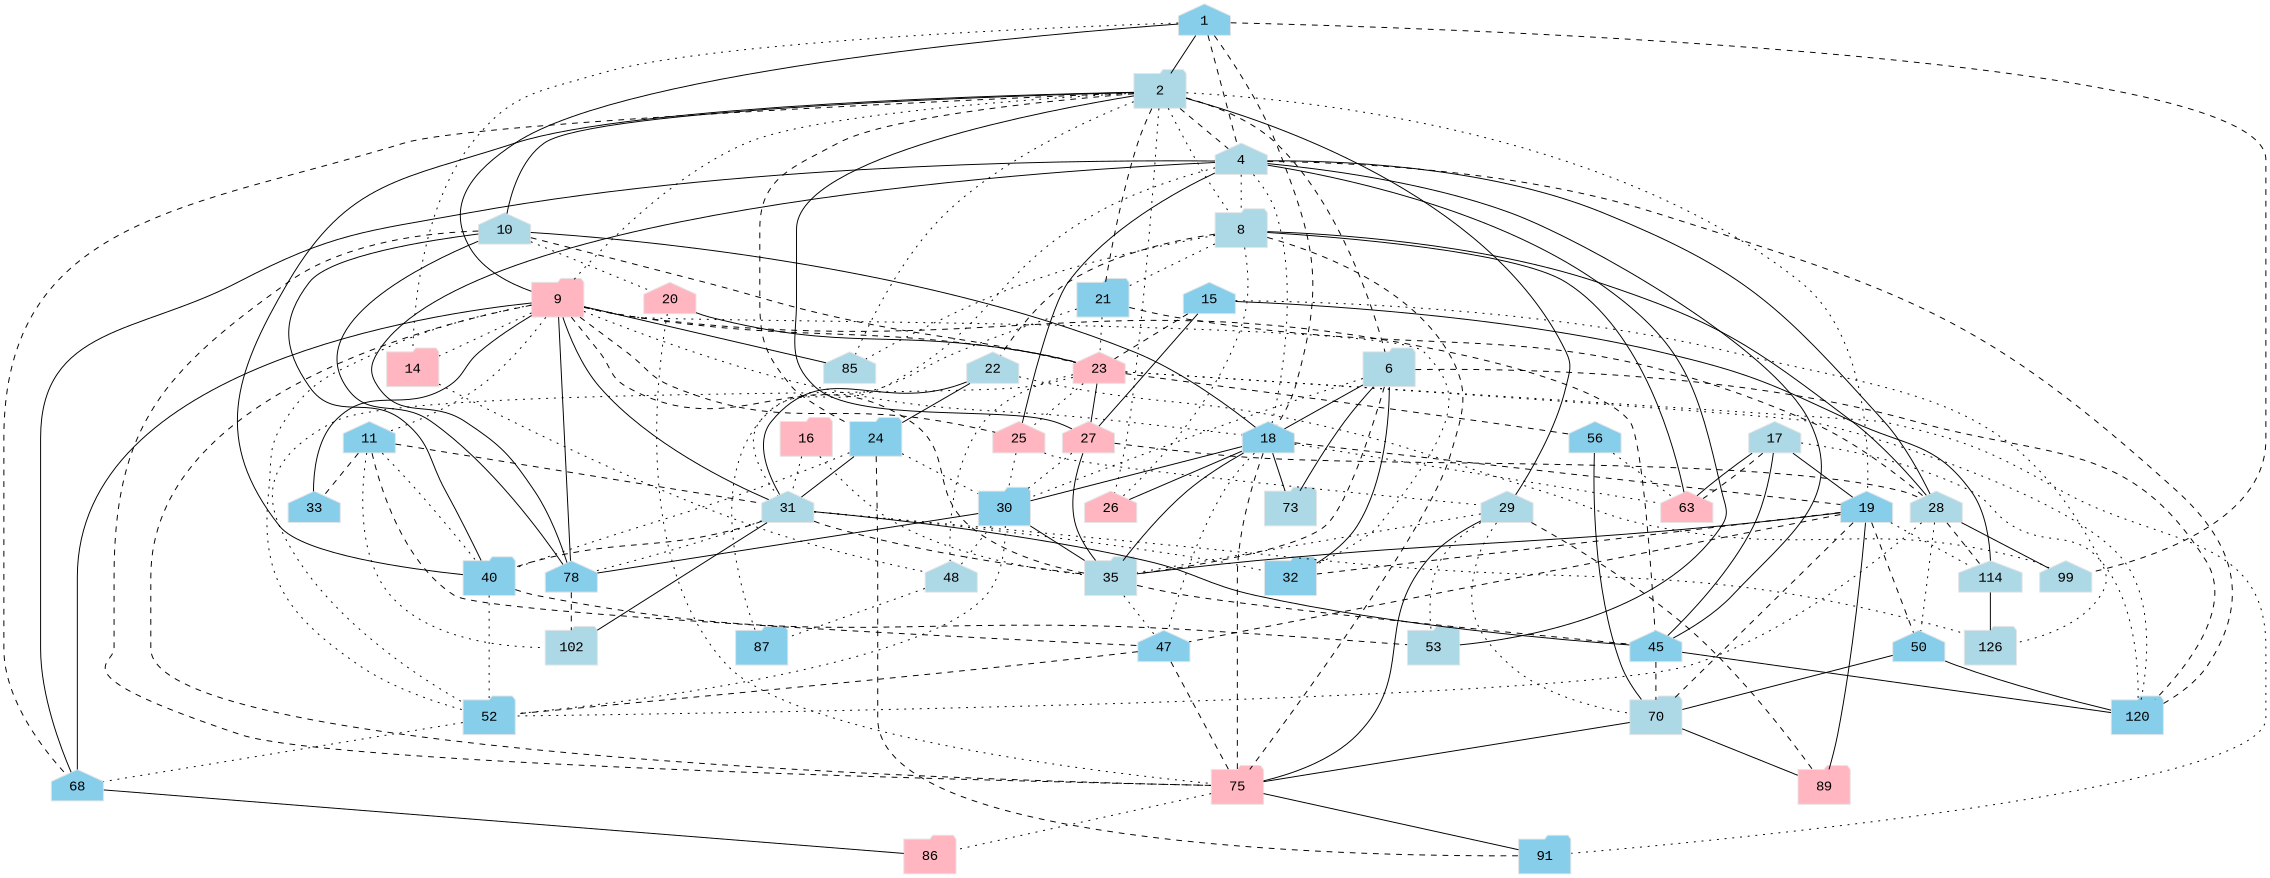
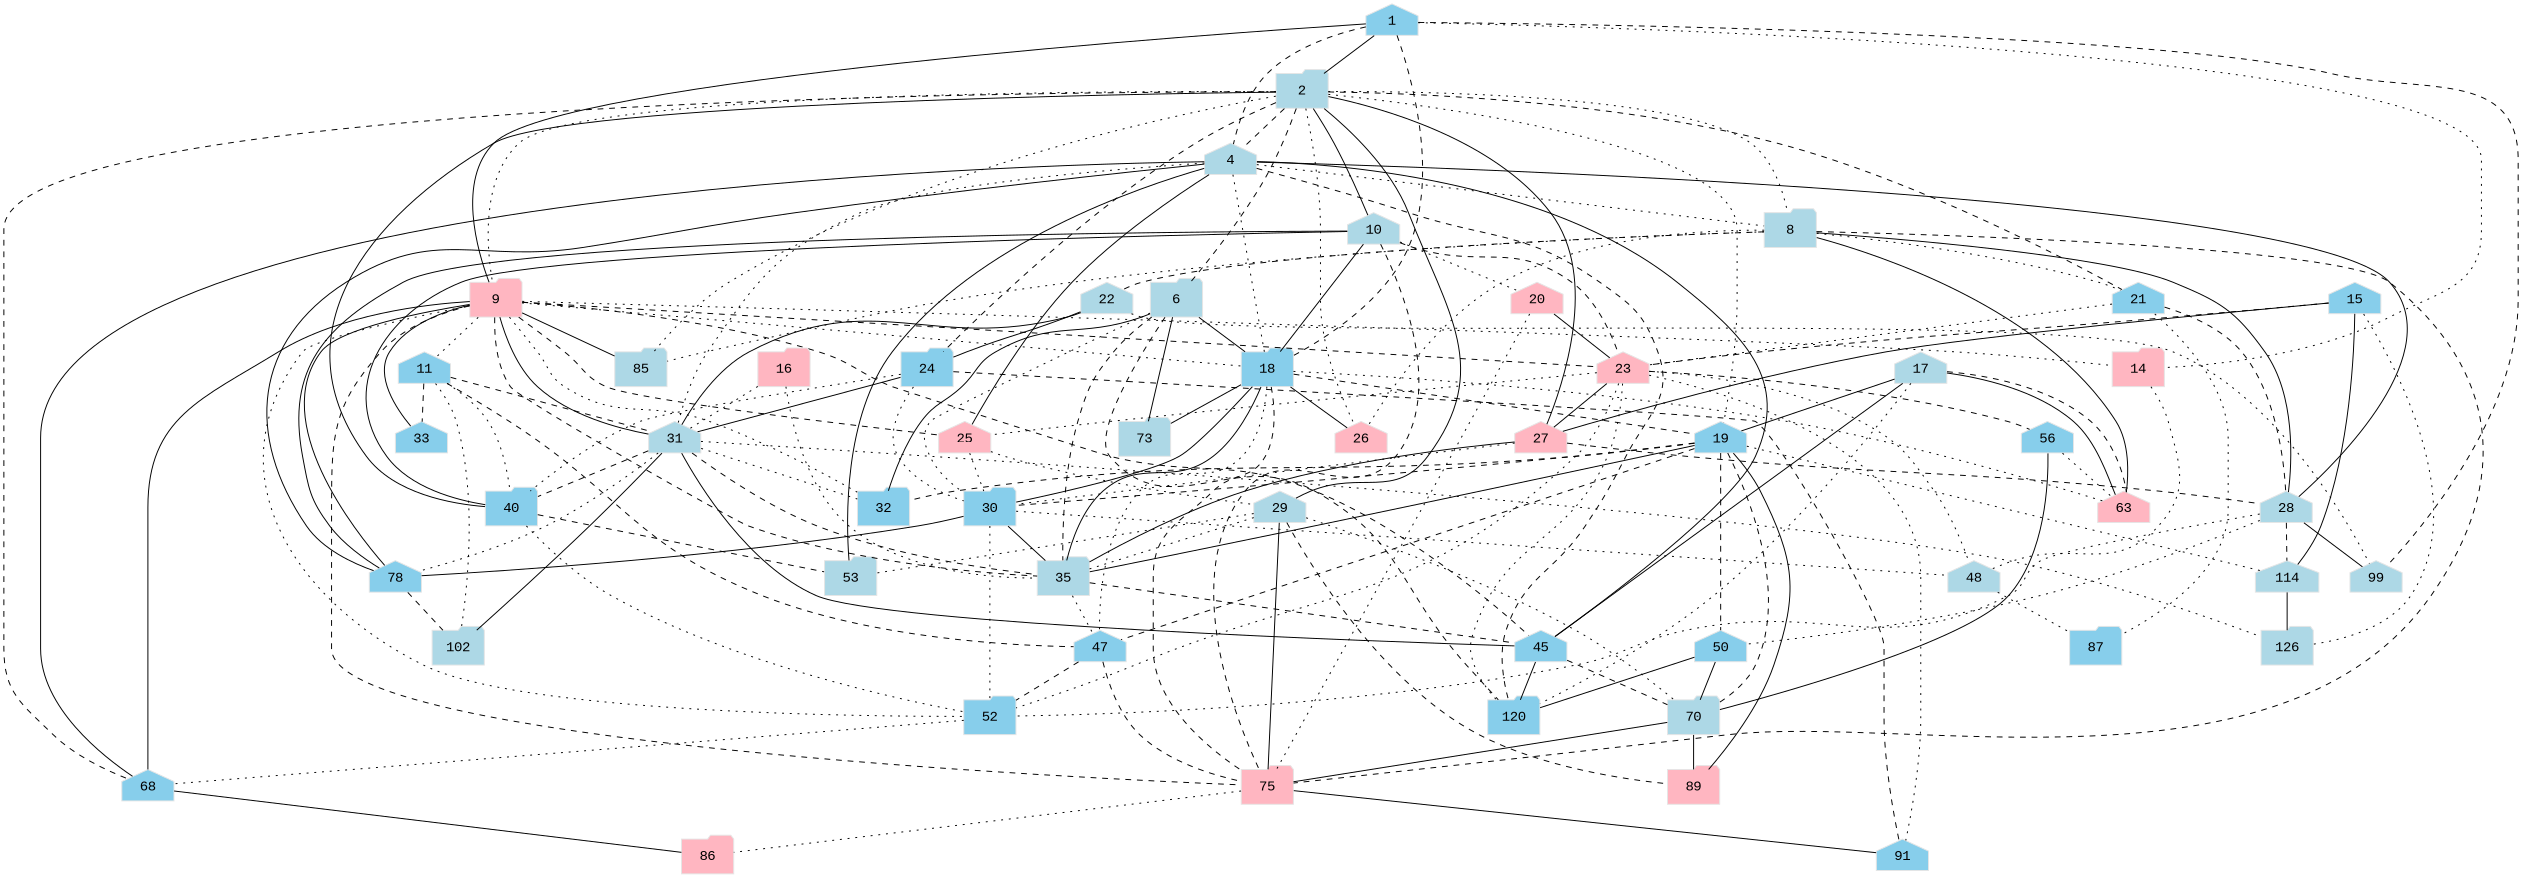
node "21": shape folder -> house
node "85": shape house -> folder
node "18": shape house -> folder
edge "19" -- "30": added
node "91": shape folder -> house
